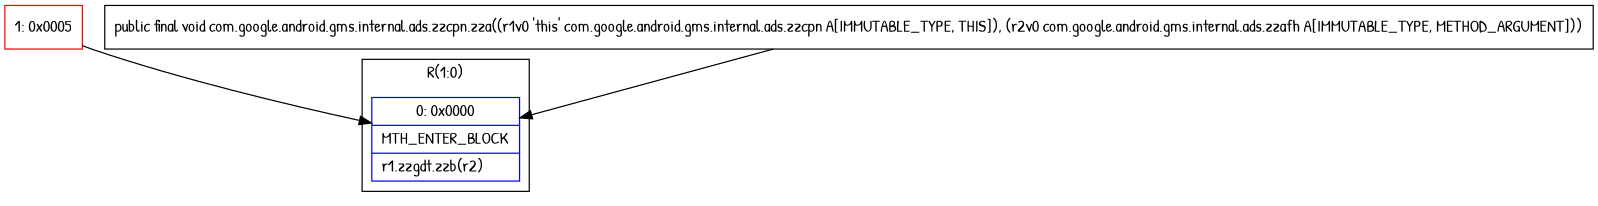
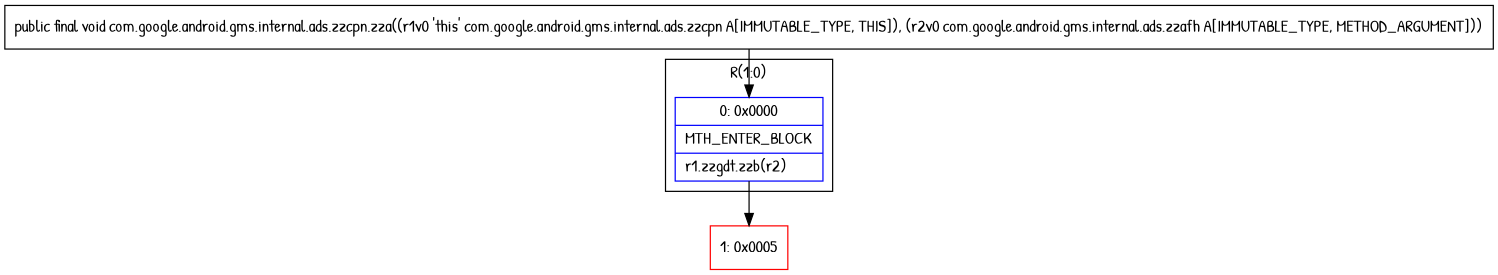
edge "1: 0x0005" -> "0: 0x0000": reversed
